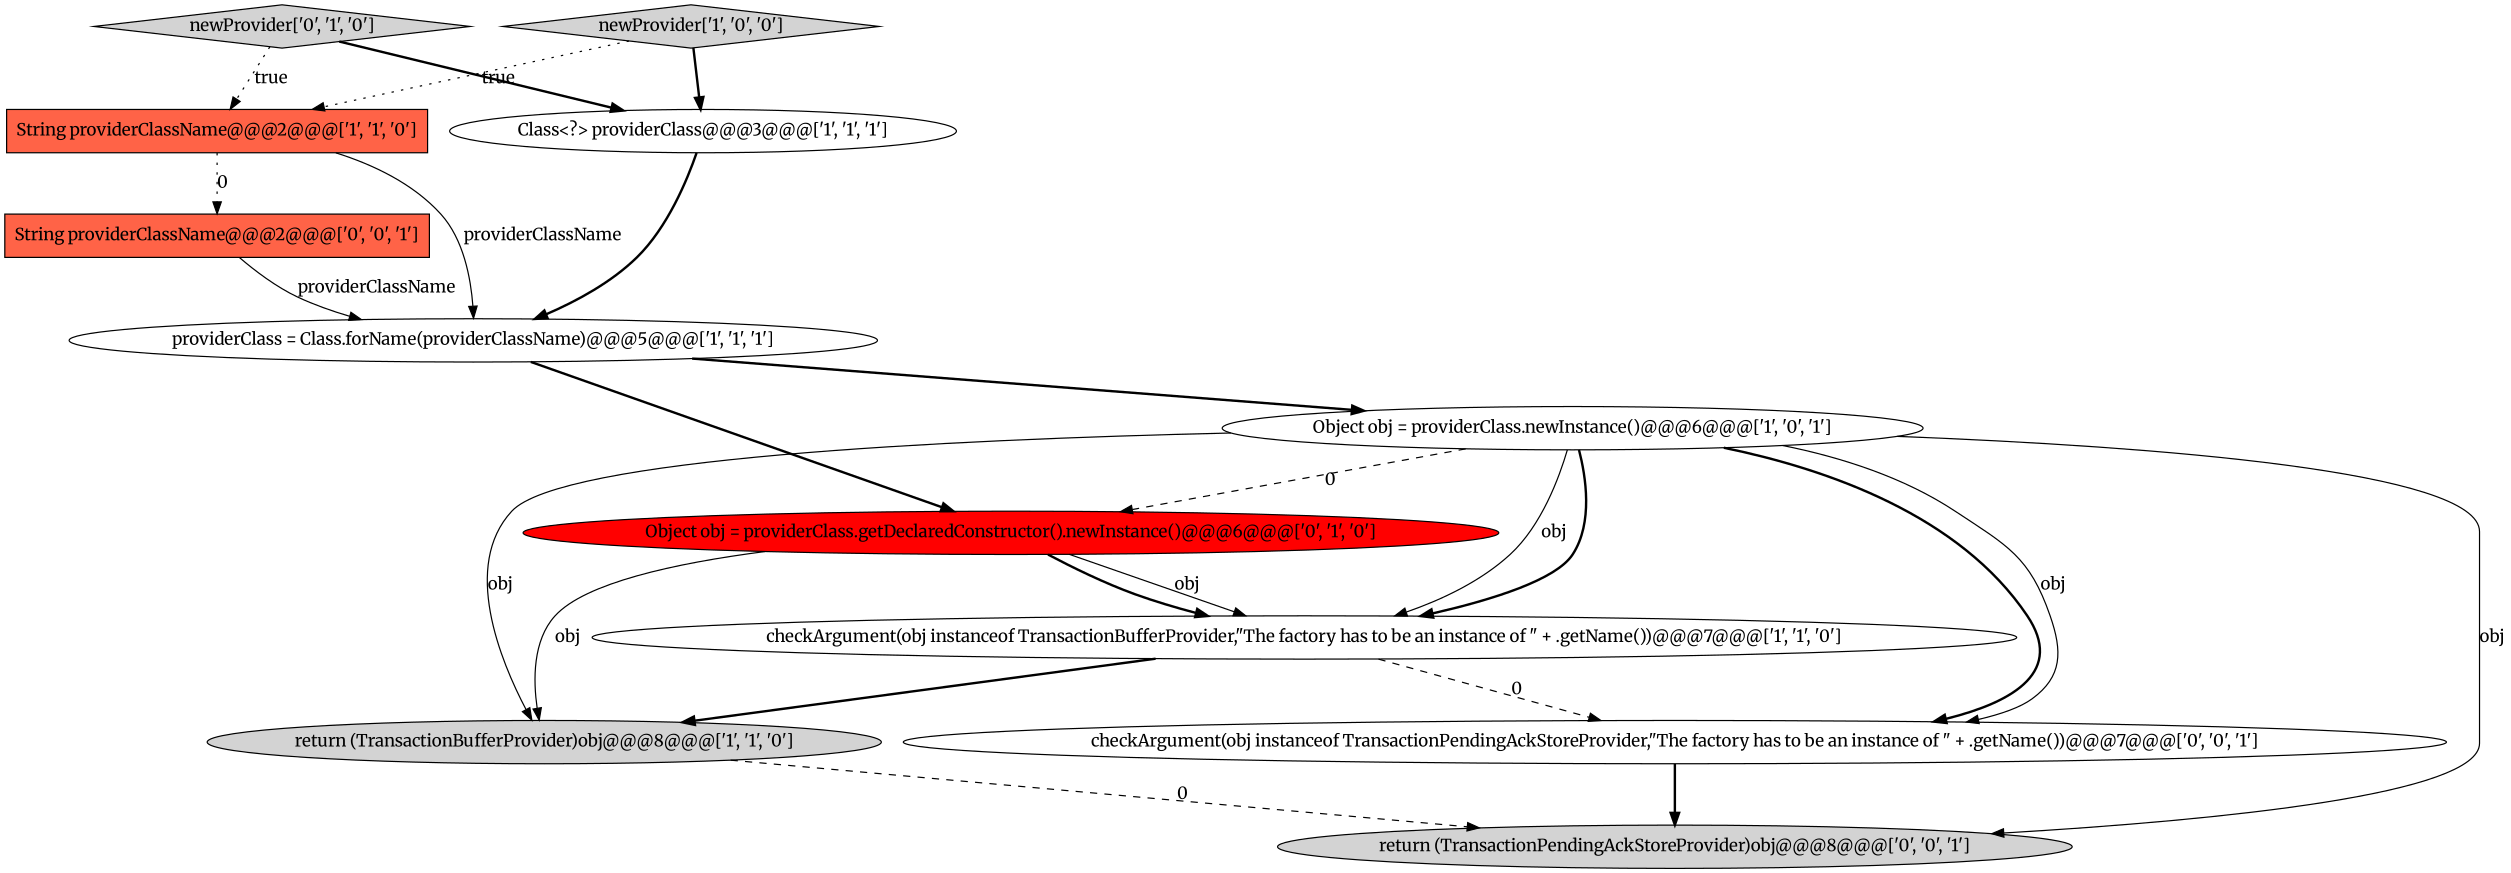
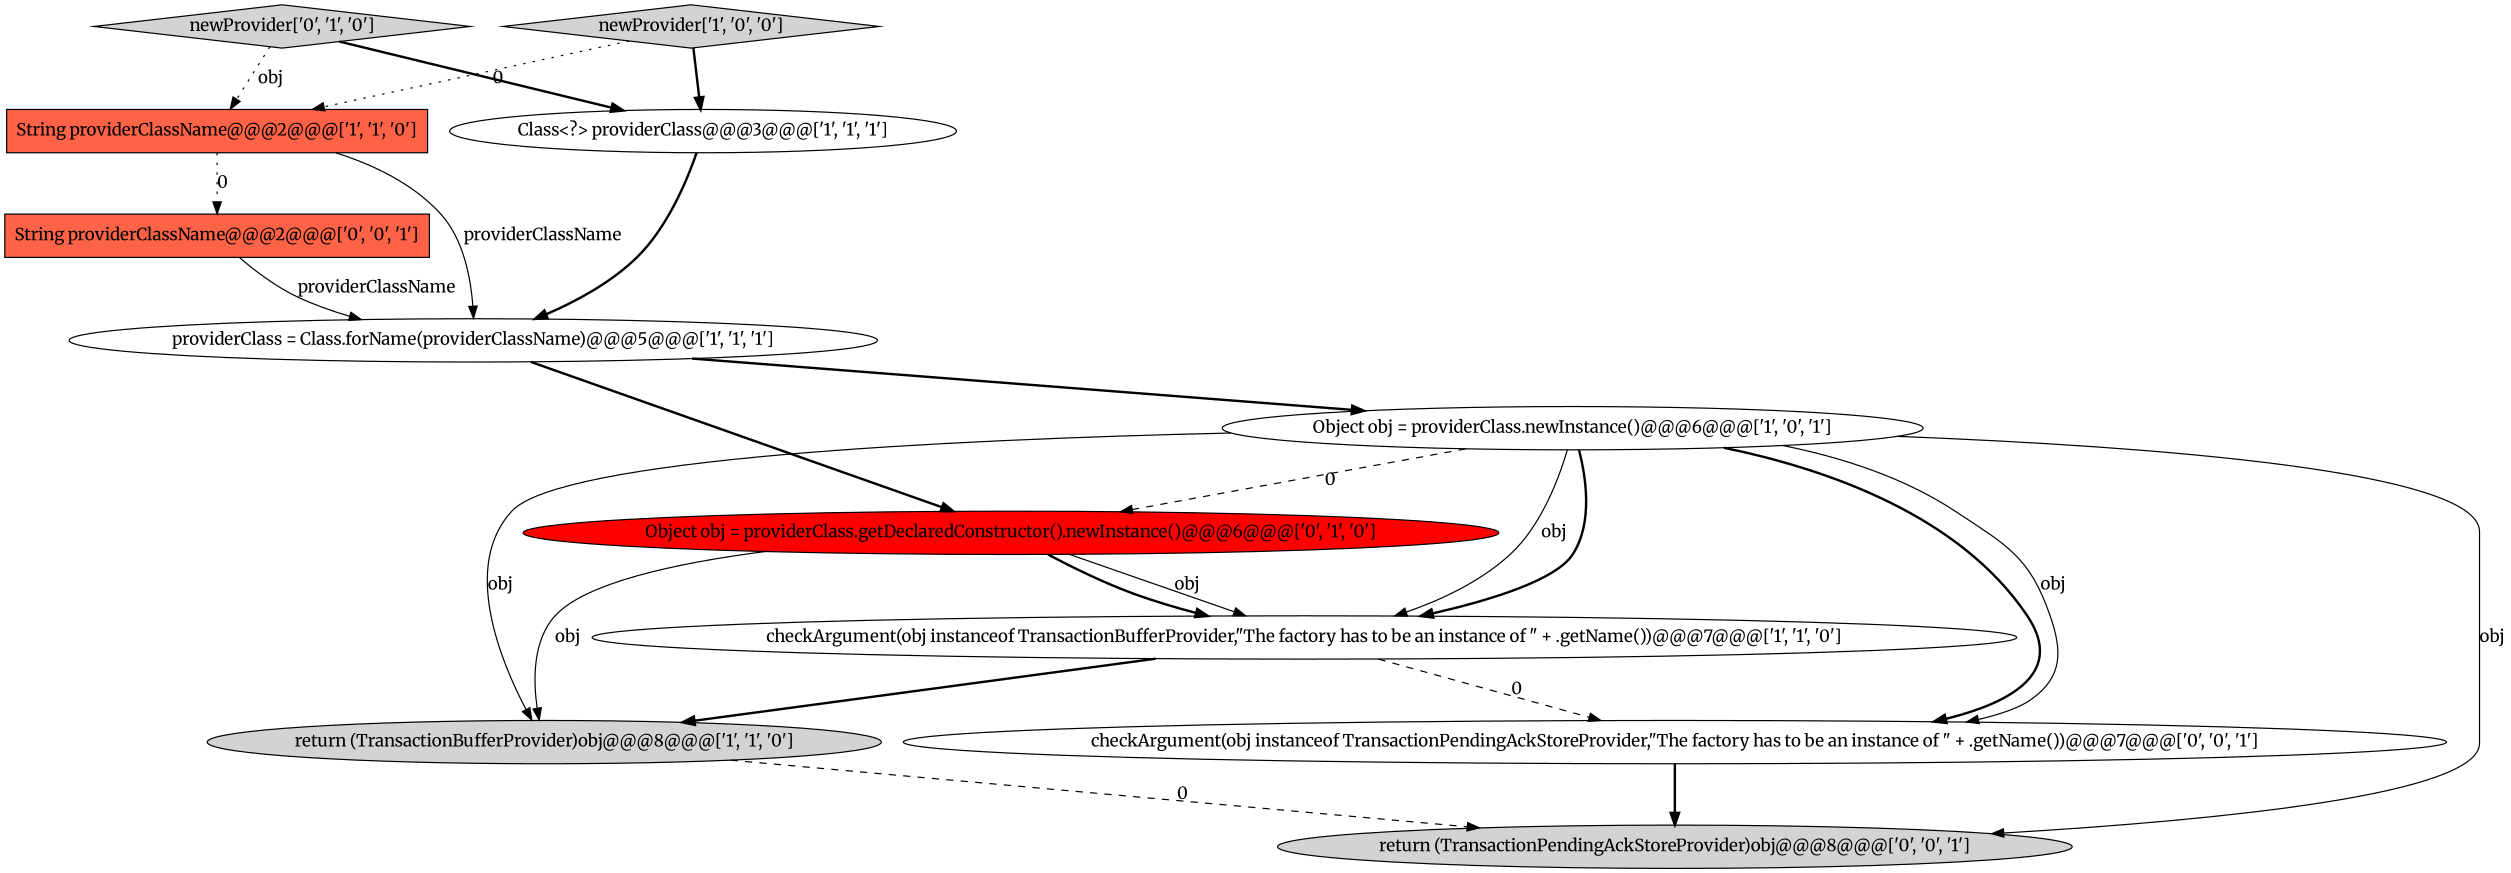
edge "newProvider['0', '1', '0']" -> "String providerClassName@@@2@@@['1', '1', '0']": label "true" -> "obj"
edge "newProvider['1', '0', '0']" -> "String providerClassName@@@2@@@['1', '1', '0']": label "true" -> "0"
